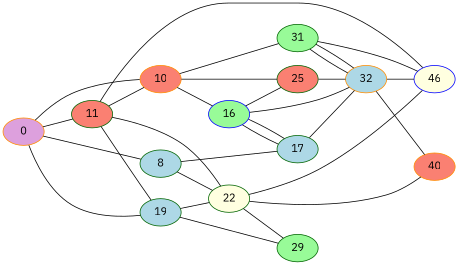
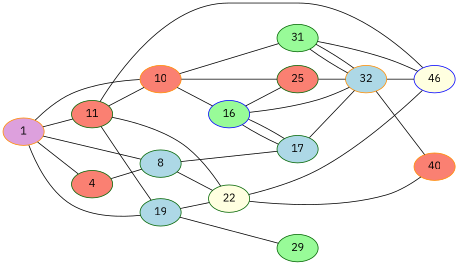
node "0": label "0" -> "1"
node "4": added
edge "22" -- "29": removed
